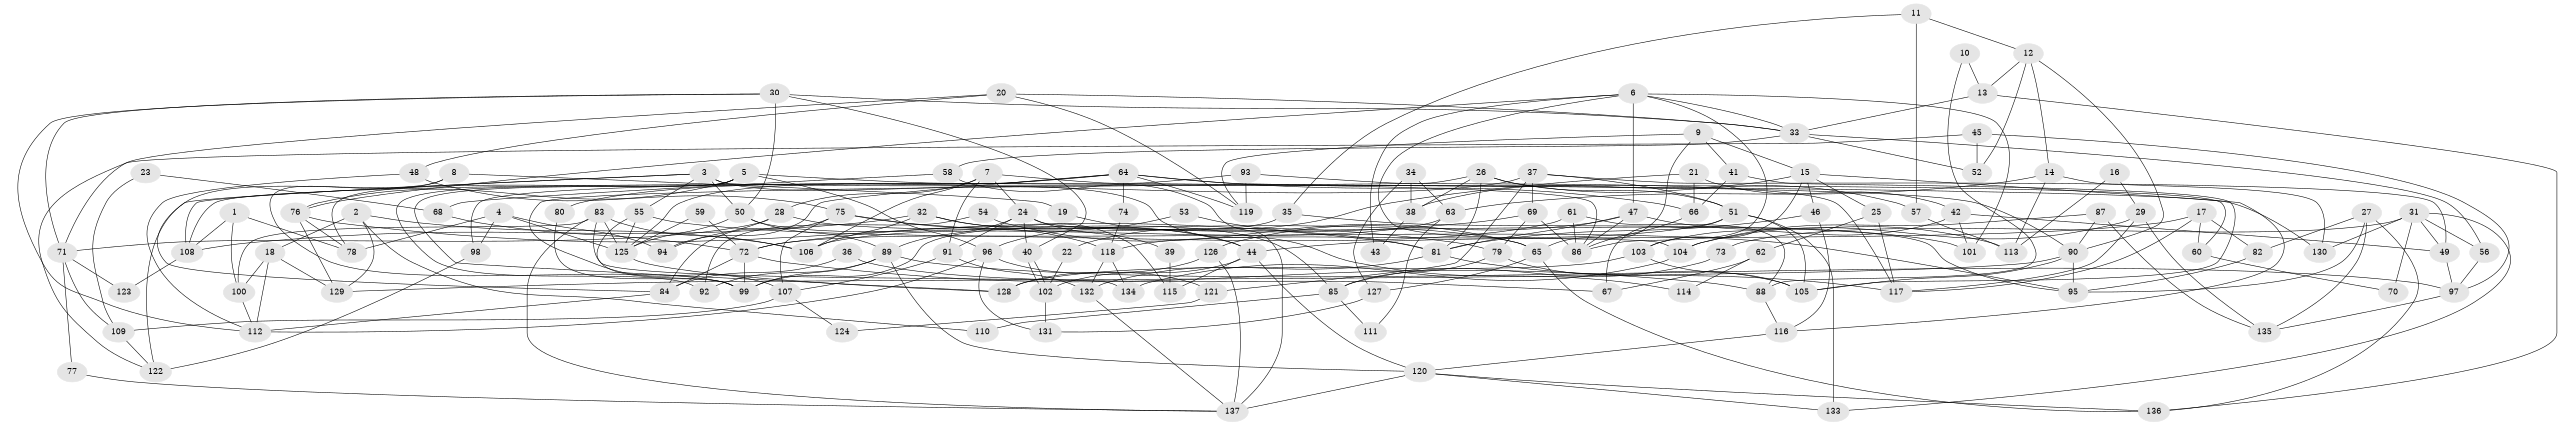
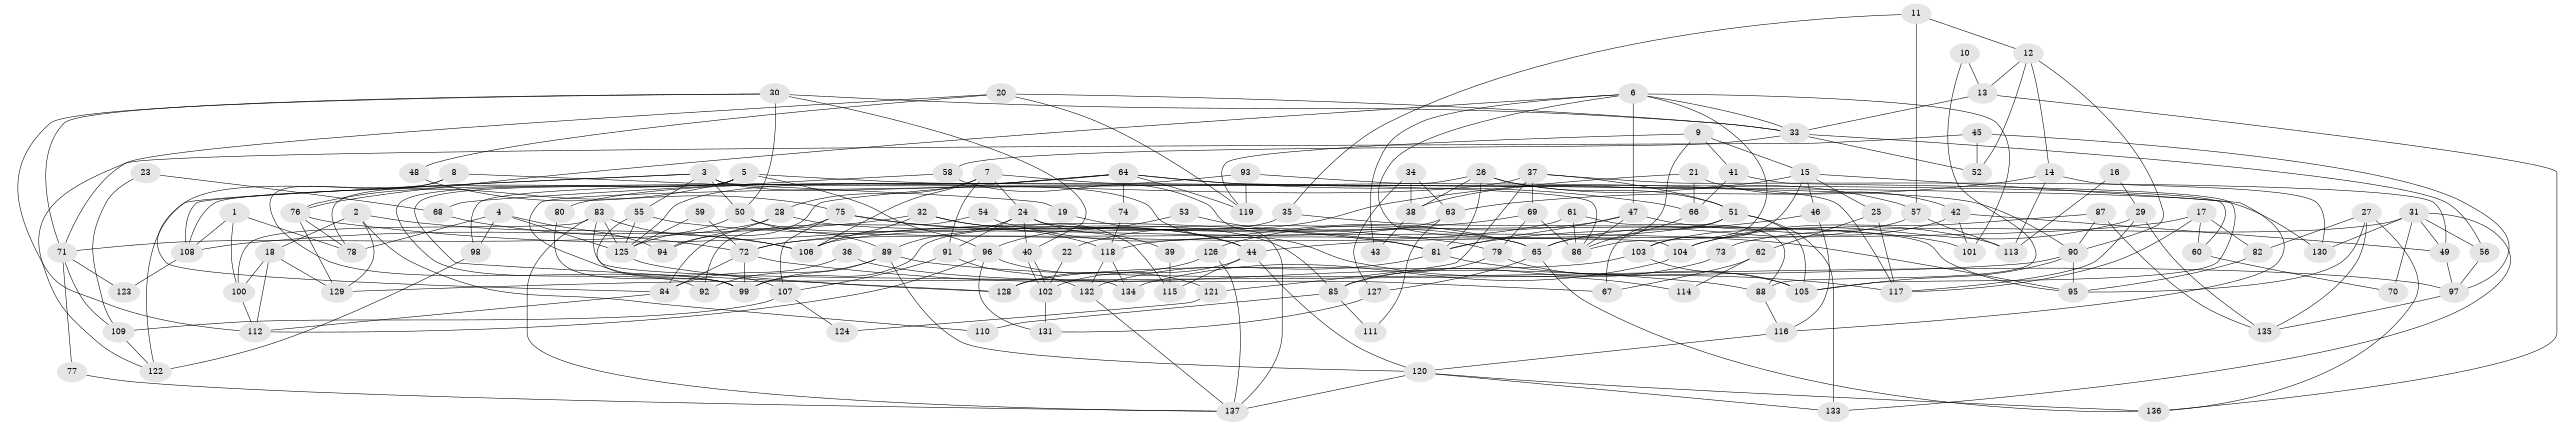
edge "48" -- "112": removed
edge "57" -- "65": added
